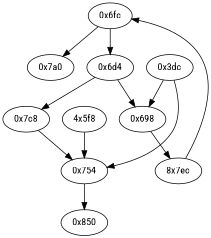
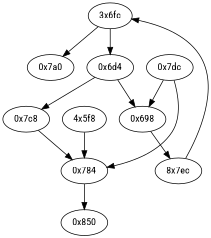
node "0x6fc": label "0x6fc" -> "3x6fc"
node "0x3dc": label "0x3dc" -> "0x7dc"
node "0x754": label "0x754" -> "0x784"
